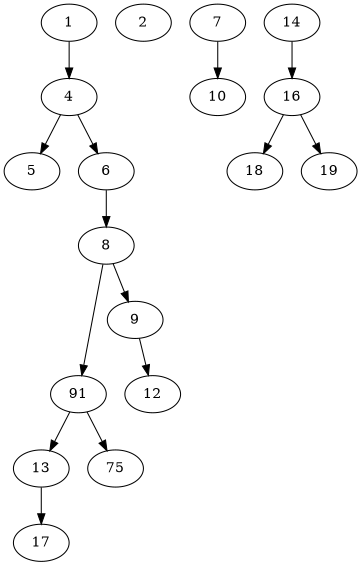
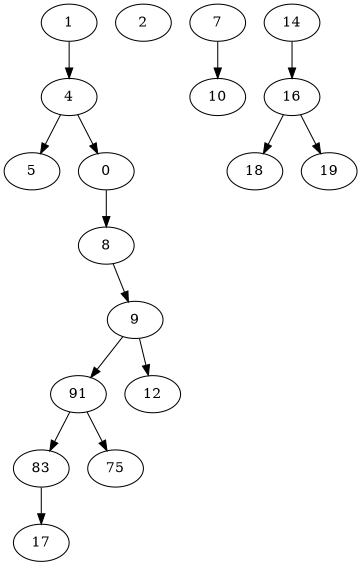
node "6": label "6" -> "0"
edge "8" -> "91": now "9" -> "91"
node "13": label "13" -> "83"
